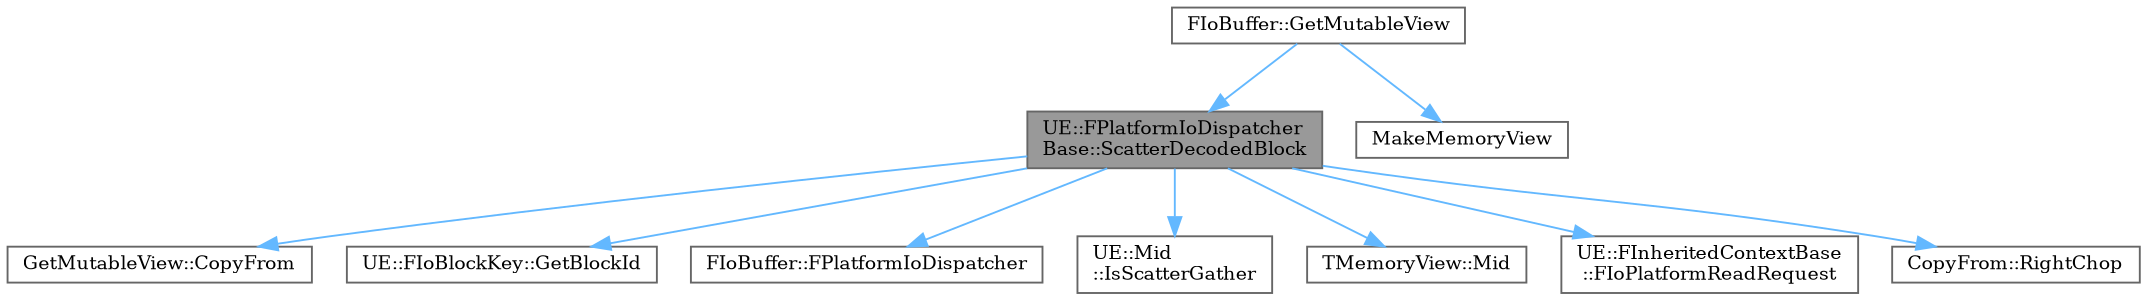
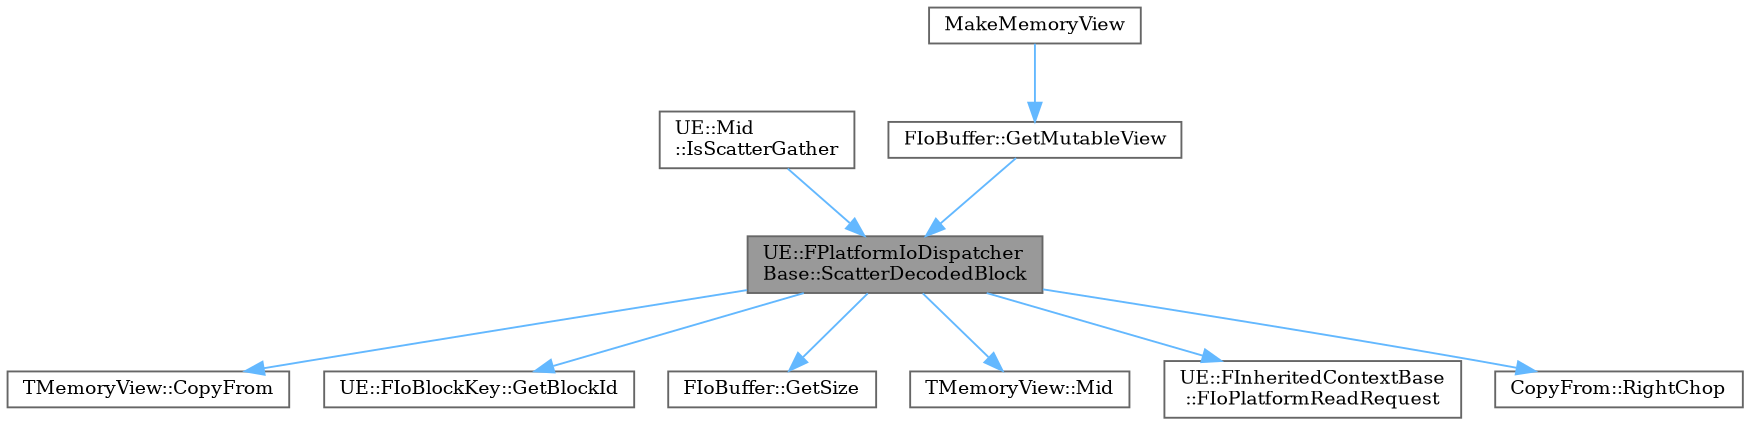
edge "FIoBuffer::GetMutableView" -> "MakeMemoryView": reversed
edge "UE::FPlatformIoDispatcher Base::ScatterDecodedBlock" -> "UE::Mid ::IsScatterGather": reversed
node "GetMutableView::CopyFrom": label "GetMutableView::CopyFrom" -> "TMemoryView::CopyFrom"
node "FIoBuffer::FPlatformIoDispatcher": label "FIoBuffer::FPlatformIoDispatcher" -> "FIoBuffer::GetSize"
